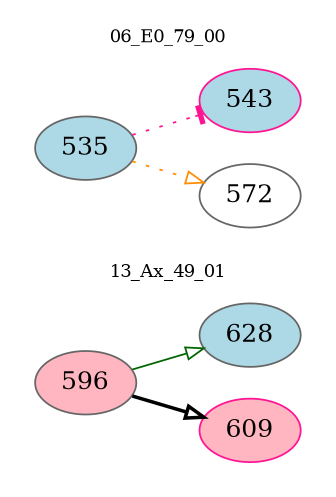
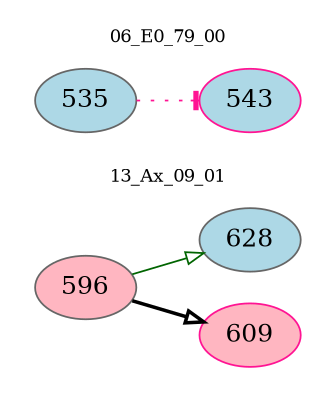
node "572": removed
cluster "13_Ax_49_01": label "13_Ax_49_01" -> "13_Ax_09_01"
